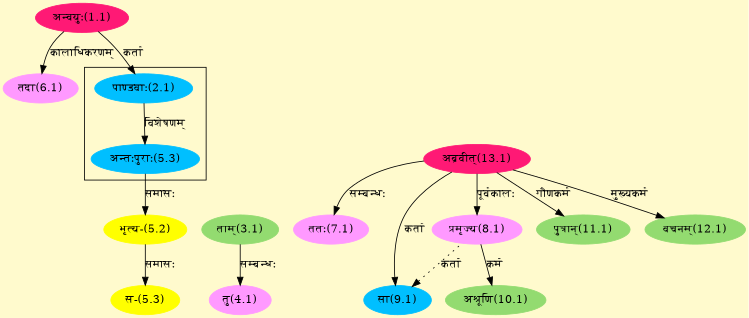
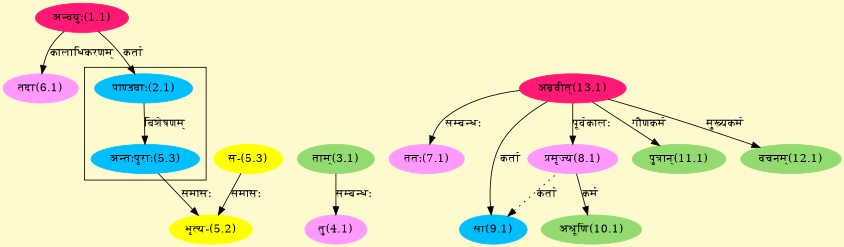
edge "भृत्य-(5.2)" -> "स-(5.3)": reversed
